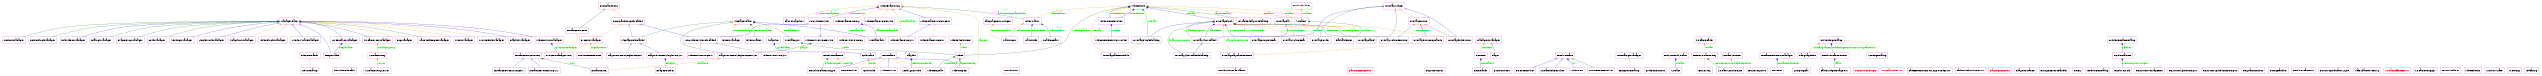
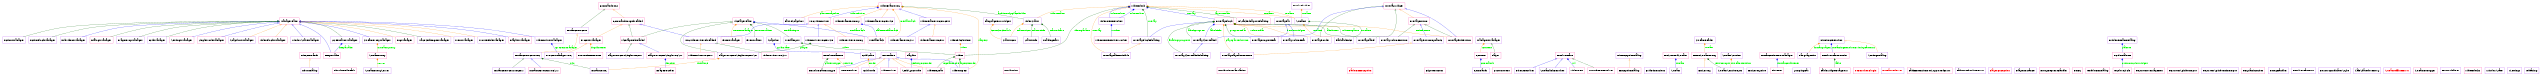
edge "VLCVideoDriver" -> "VideoDriverVLCHWSP": reversed
edge "OverlayVolumeBar" -> "OverlayBar": color darkorange -> blue
node "Ui_SettingsDialog": label "Ui_SettingsDialog" -> "Ui_DirectResolver"
node "Ui_DialogsManager": label "Ui_DialogsManager" -> "Ui_ExceptionDialog"
edge "VideoRepeat" -> "Video": label "volume_bar" -> "repeat_mode"
